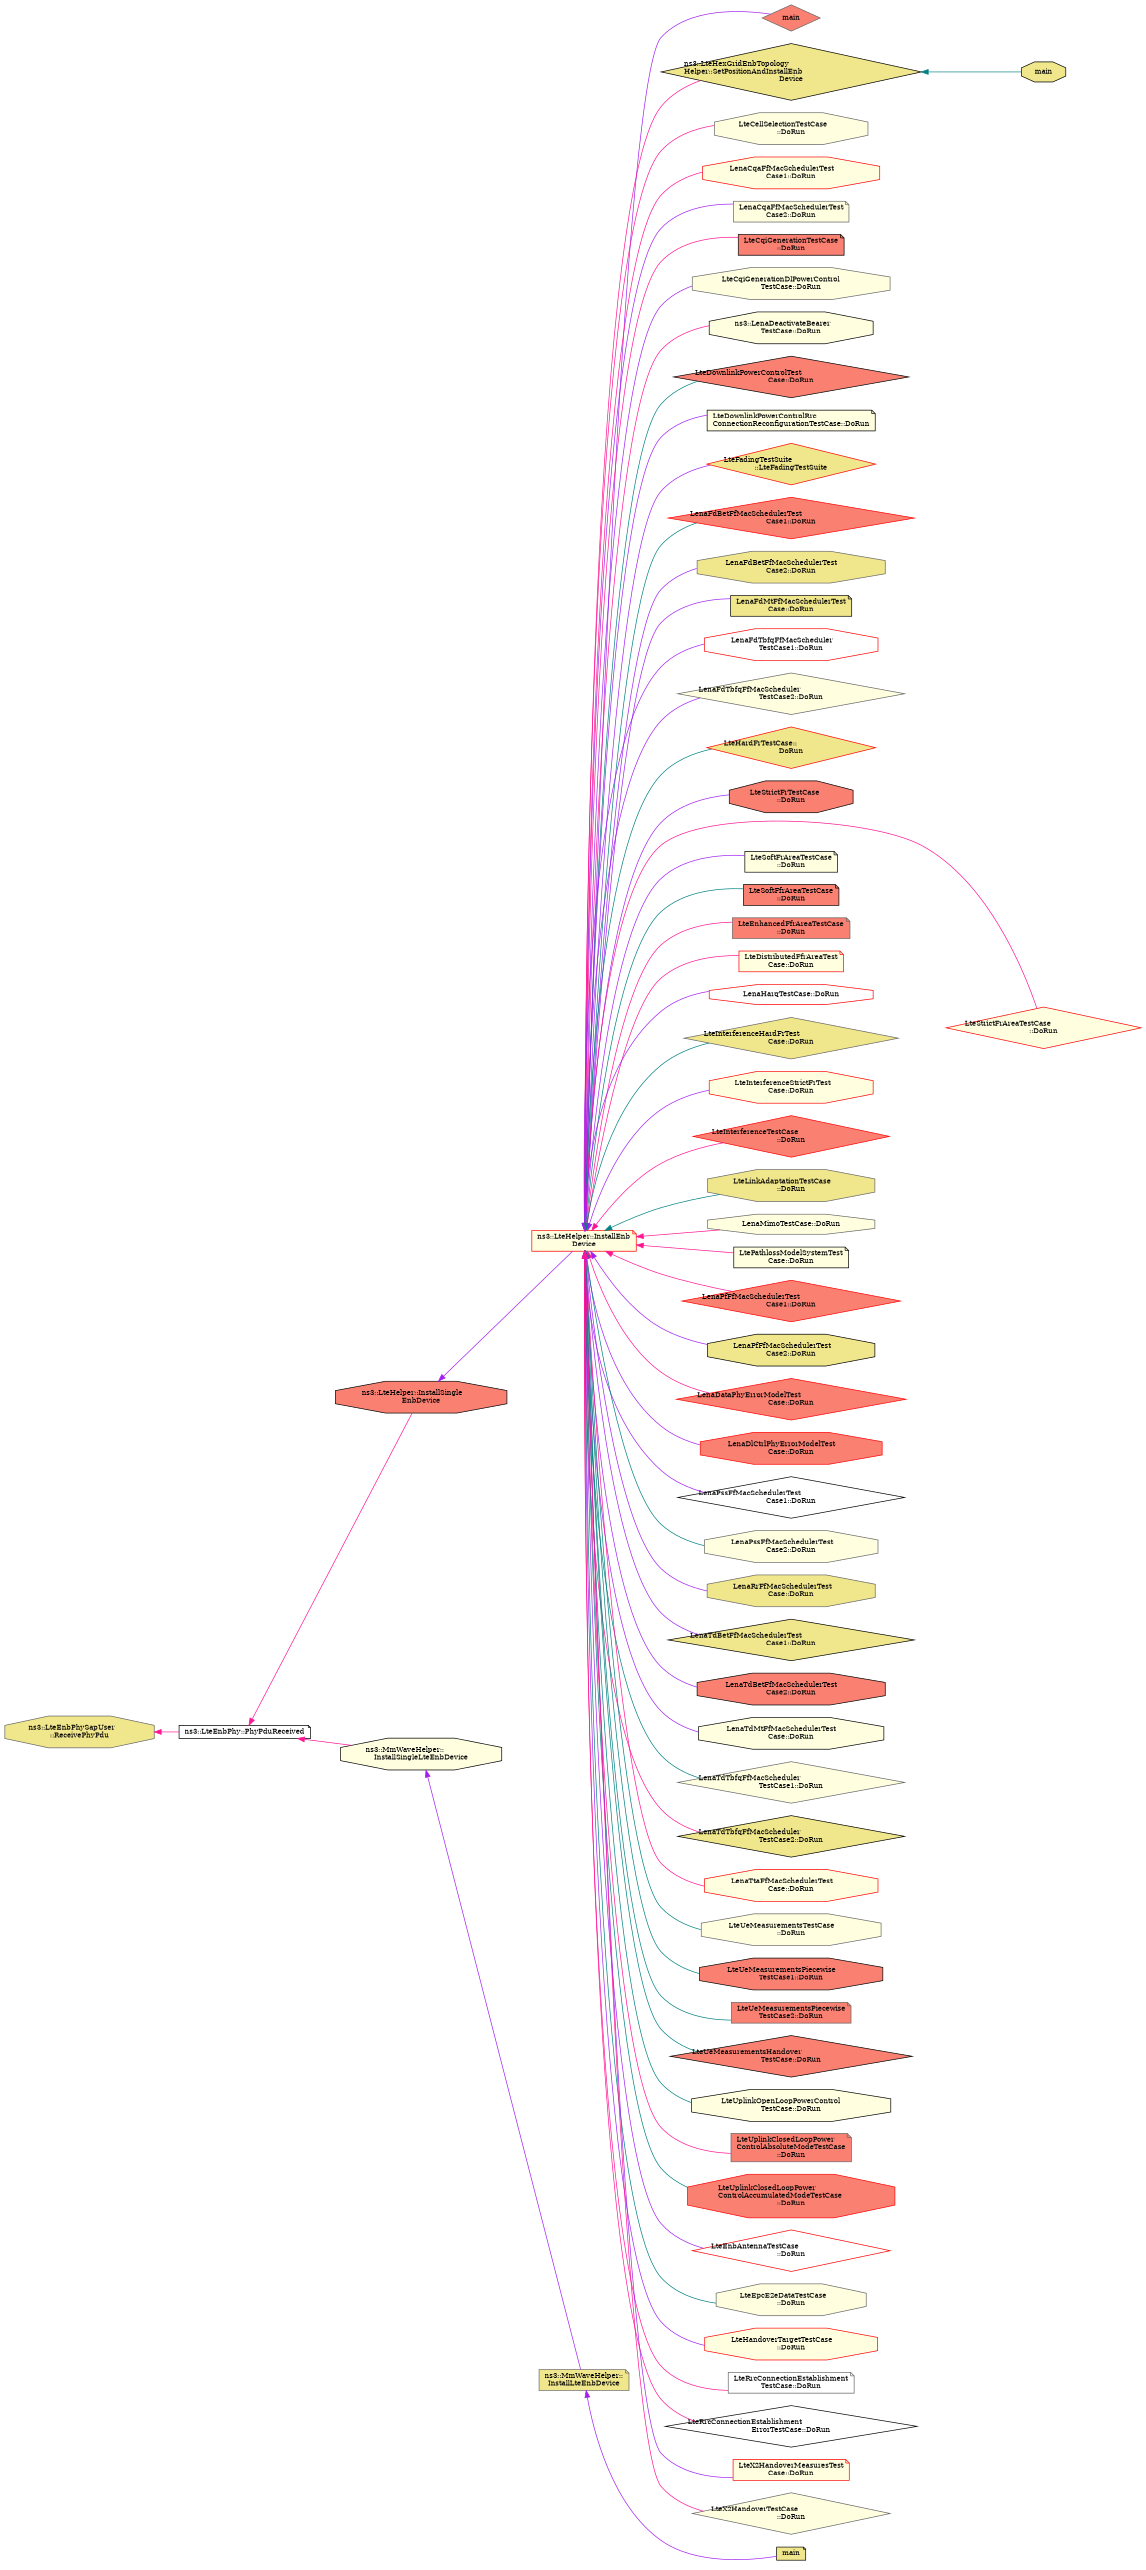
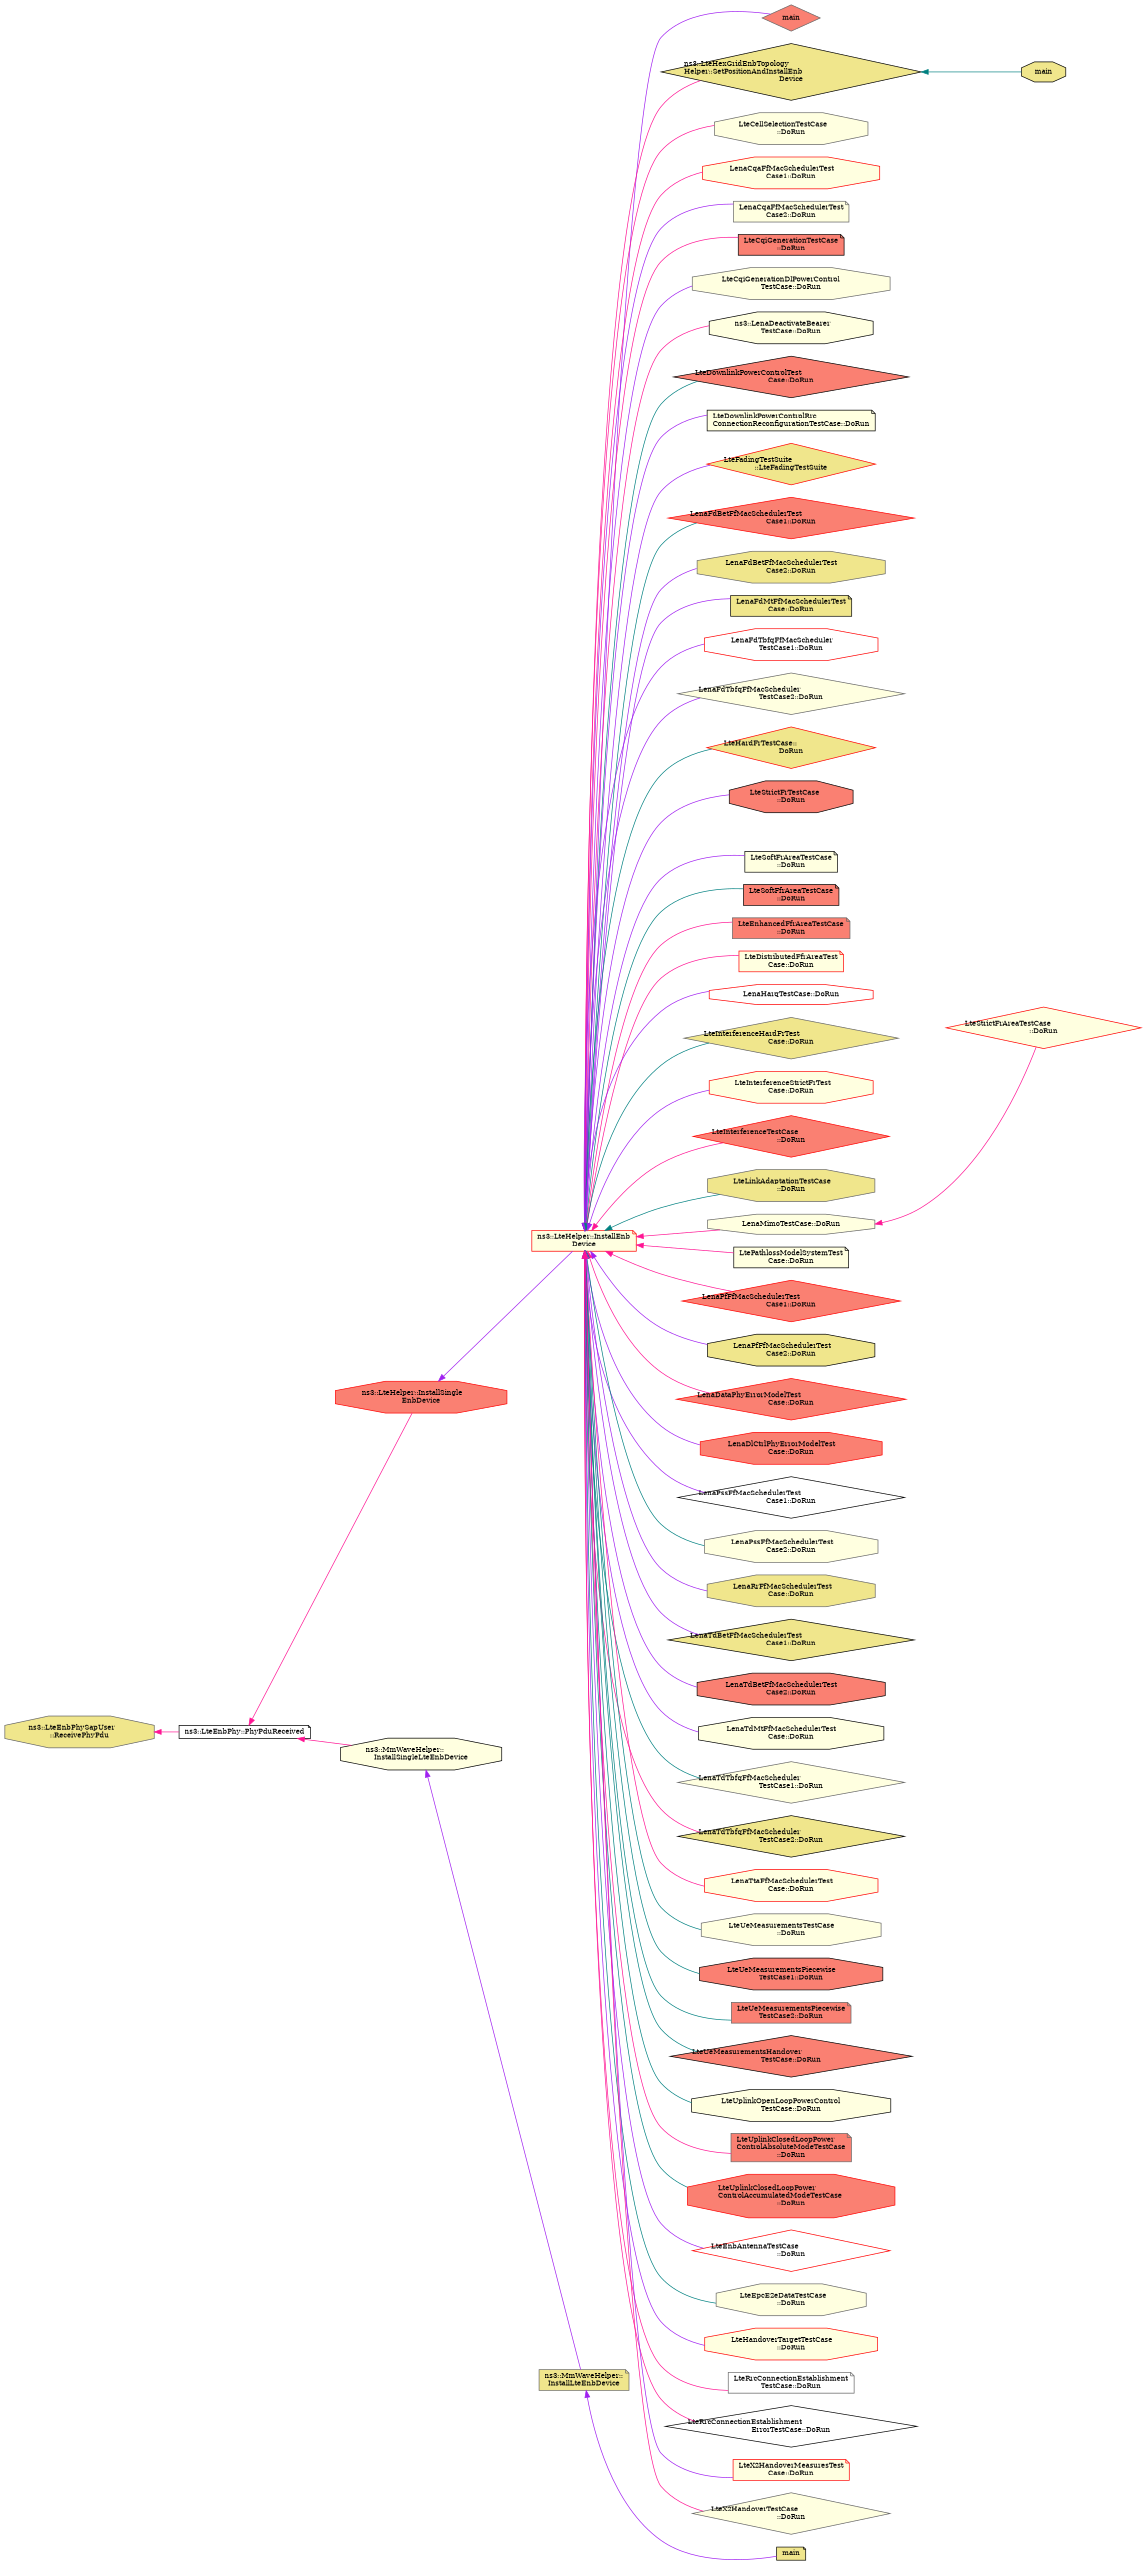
edge "LteStrictFrAreaTestCase ::DoRun" -> "ns3::LteHelper::InstallEnb Device": now "LteStrictFrAreaTestCase ::DoRun" -> "LenaMimoTestCase::DoRun"
node "ns3::LteHelper::InstallSingle EnbDevice": color black -> red
